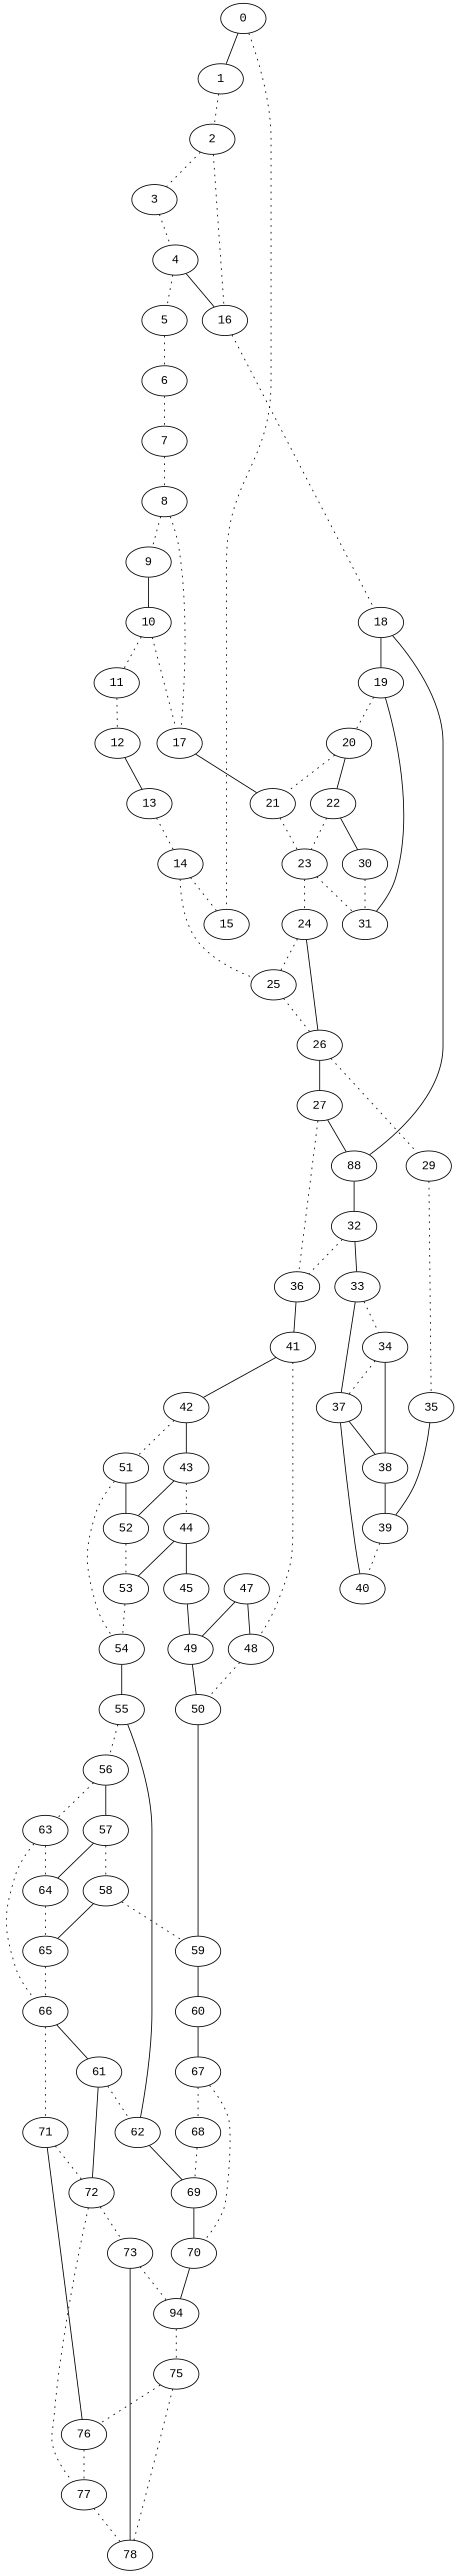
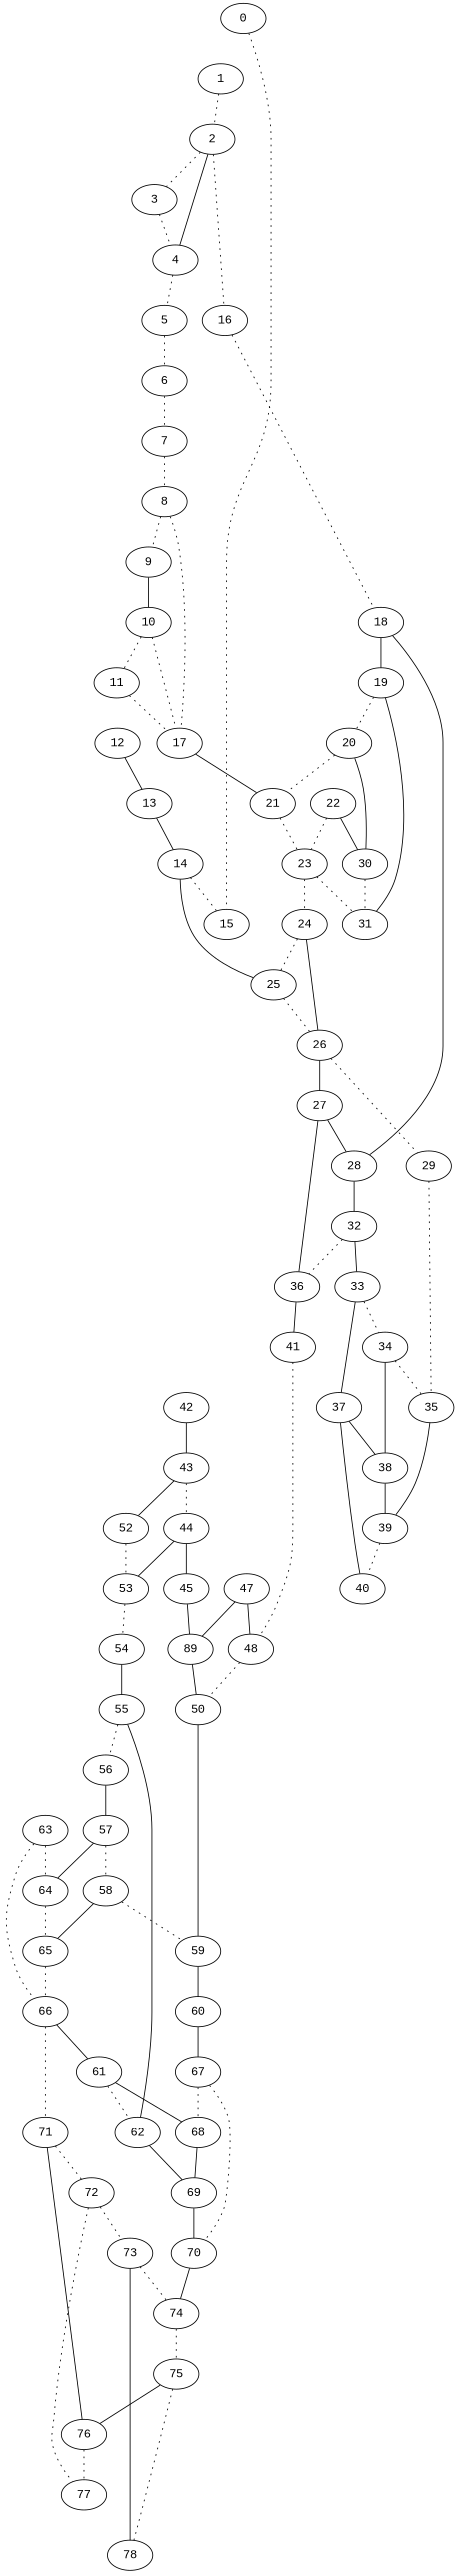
edge "0" -- "1": removed
edge "4" -- "16": now "4" -- "2"
edge "11" -- "12": now "11" -- "17"
edge "20" -- "22": now "20" -- "30"
edge "13" -- "14": style dotted -> solid
edge "14" -- "25": style dotted -> solid
node "88": label "88" -> "28"
edge "27" -- "36": style dotted -> solid
edge "41" -- "42": removed
edge "34" -- "37": now "34" -- "35"
node "51": removed
node "49": label "49" -> "89"
edge "56" -- "63": removed
edge "61" -- "72": now "61" -- "68"
edge "68" -- "69": style dotted -> solid
node "94": label "94" -> "74"
edge "75" -- "76": style dotted -> solid
edge "77" -- "78": removed
